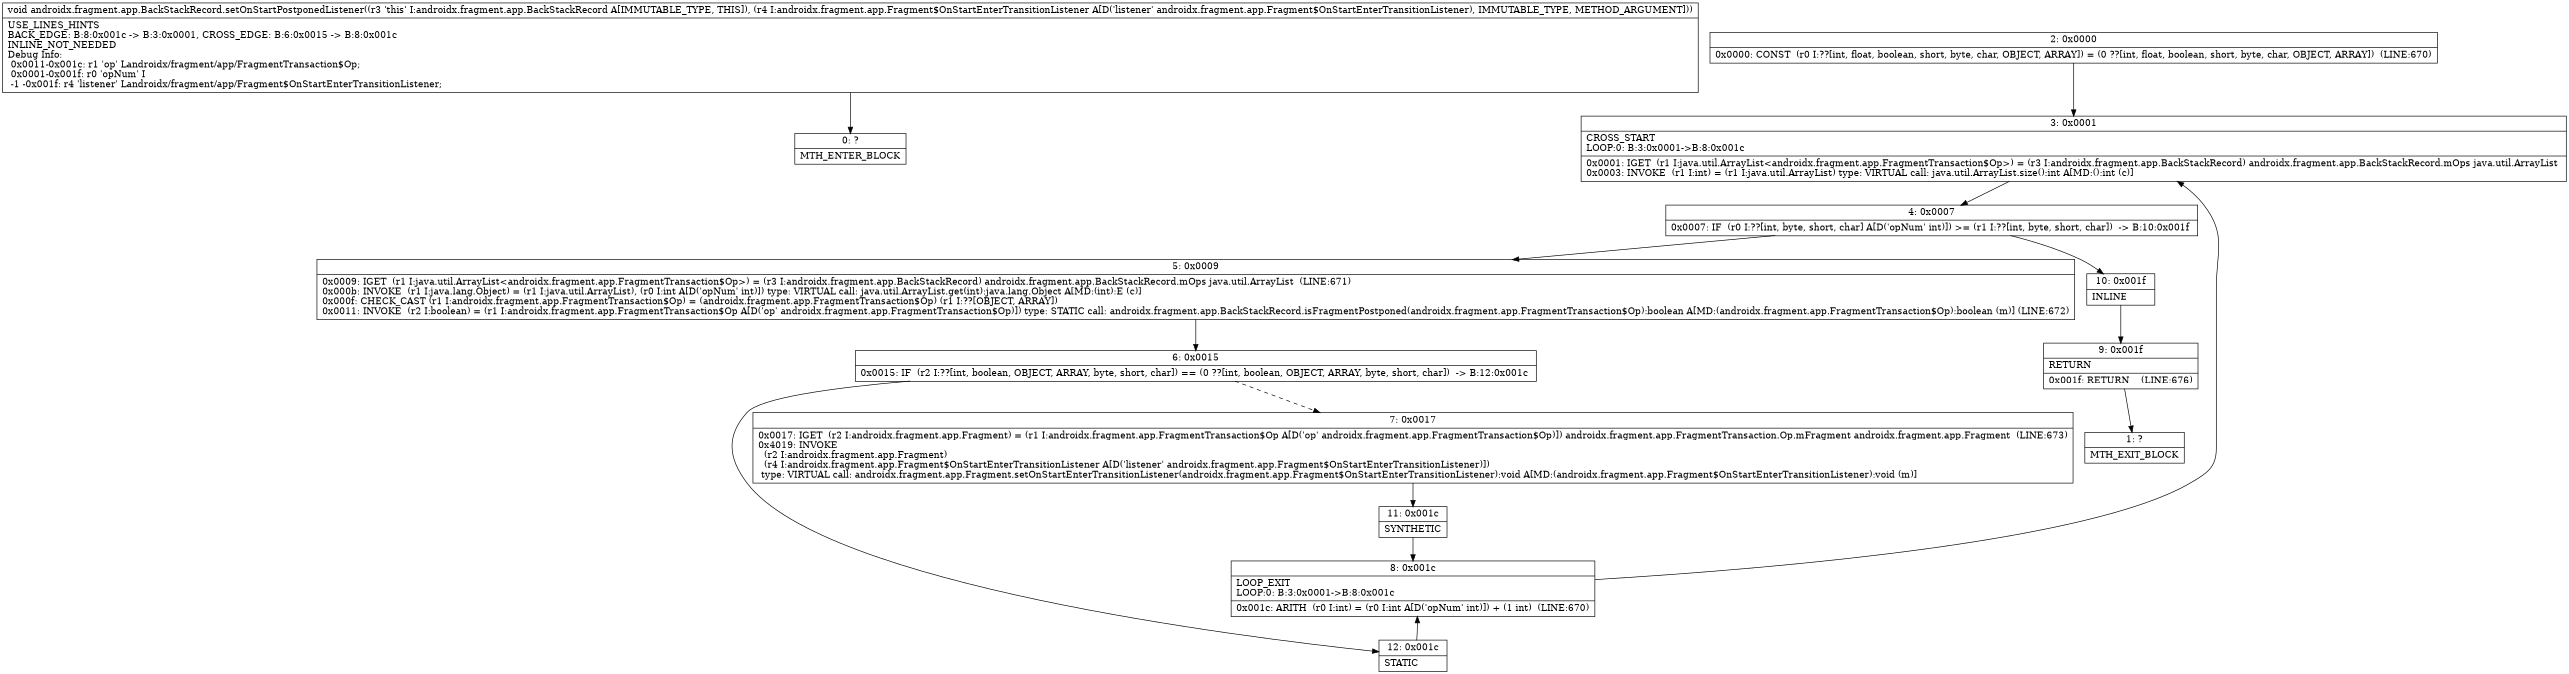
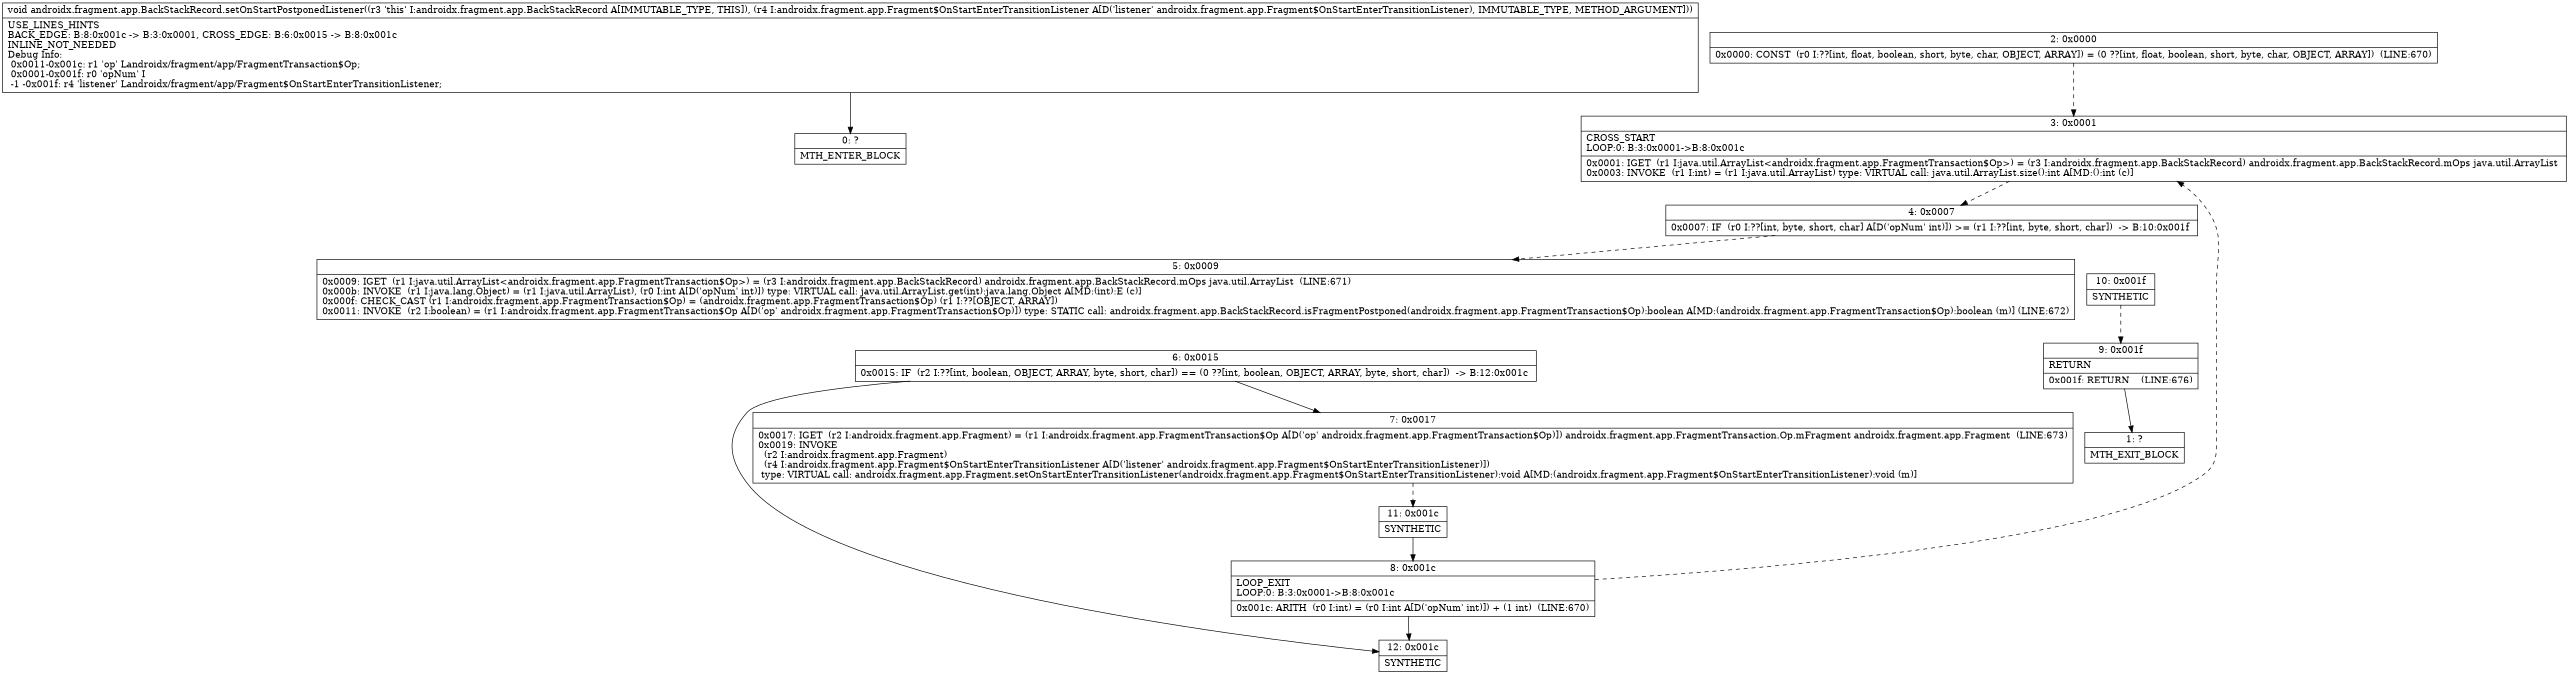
edge "2: 0x0000" -> "3: 0x0001": style solid -> dashed
edge "3: 0x0001" -> "4: 0x0007": style solid -> dashed
edge "4: 0x0007" -> "5: 0x0009": style solid -> dashed
edge "4: 0x0007" -> "10: 0x001f": removed
node "10: 0x001f": text "INLINE" -> "SYNTHETIC"
edge "10: 0x001f" -> "9: 0x001f": style solid -> dashed
edge "5: 0x0009" -> "6: 0x0015": removed
edge "6: 0x0015" -> "7: 0x0017": style dashed -> solid
node "7: 0x0017": text "0x4019: INVOKE" -> "0x0019: INVOKE"
edge "7: 0x0017" -> "11: 0x001c": style solid -> dashed
edge "8: 0x001c" -> "3: 0x0001": style solid -> dashed
edge "12: 0x001c" -> "8: 0x001c": reversed
node "12: 0x001c": text "STATIC" -> "SYNTHETIC"
